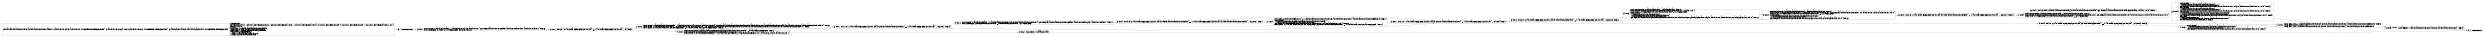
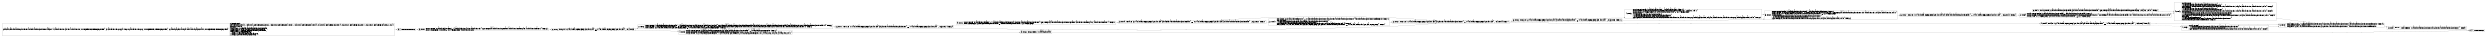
node "23: ?": text "MTH_ENTER_BLOCK" -> "NEEDED_ENTER_BLOCK"
